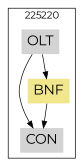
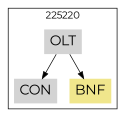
edge "BNF" -> "CON": removed
